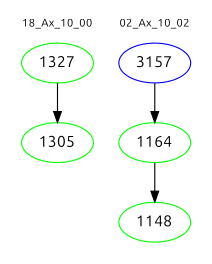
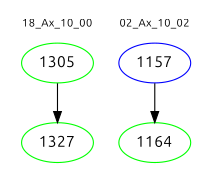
node "3157": label "3157" -> "1157"
edge "1327" -> "1305": reversed
node "1148": removed
